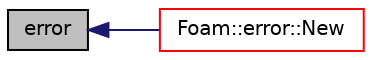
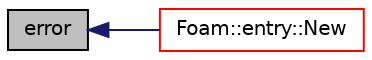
node "Foam::error::New": label "Foam::error::New" -> "Foam::entry::New"
